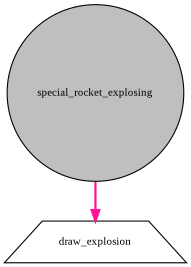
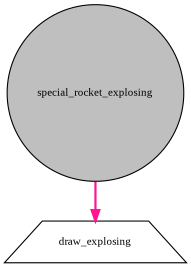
node "draw_explosion": label "draw_explosion" -> "draw_explosing"
